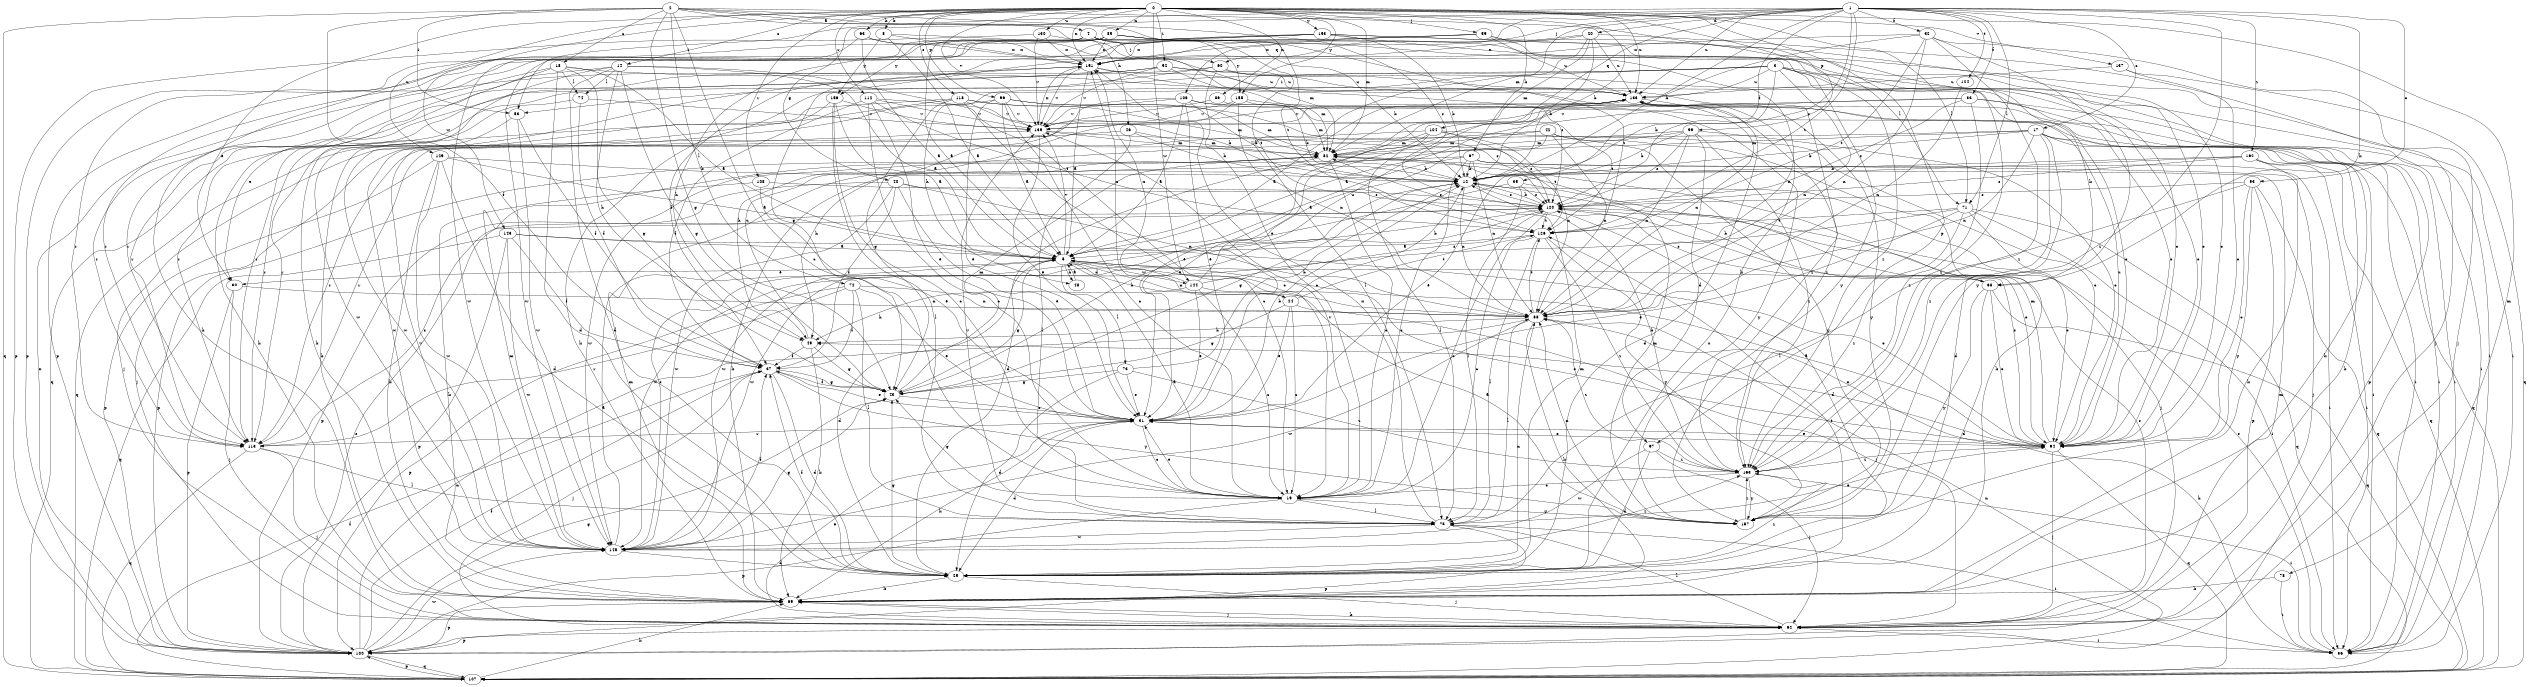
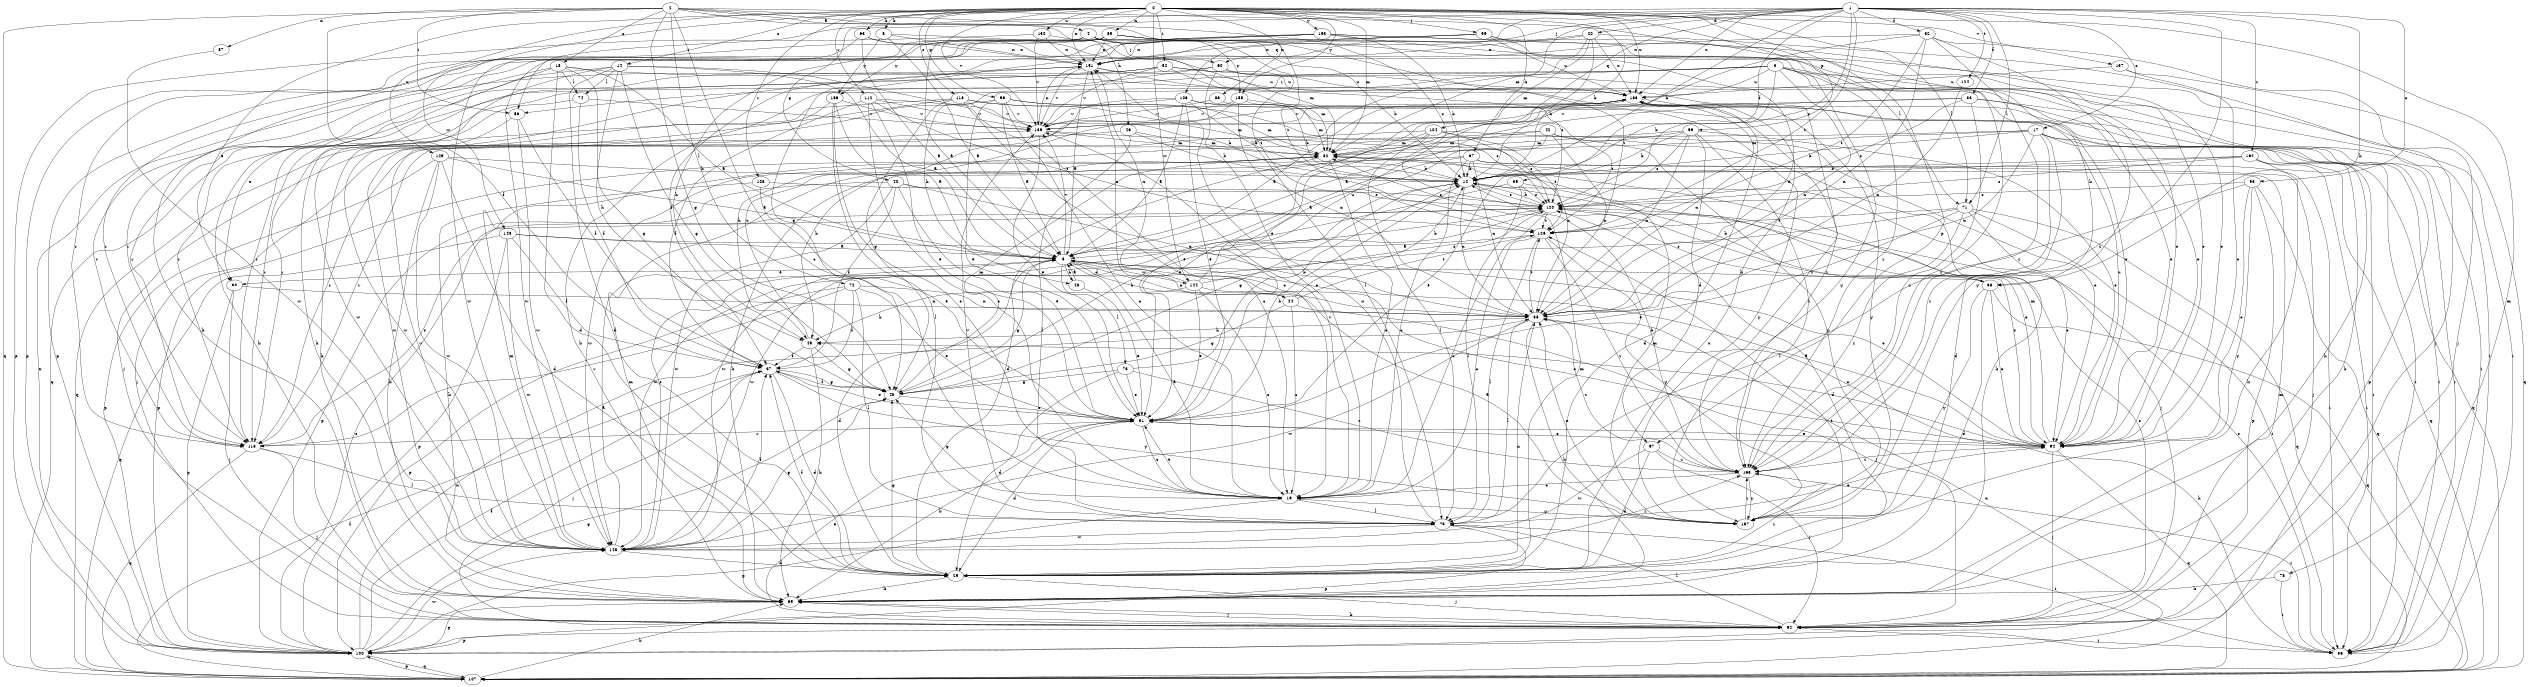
node "87": added
edge "24" -> "31": now "48" -> "31"
